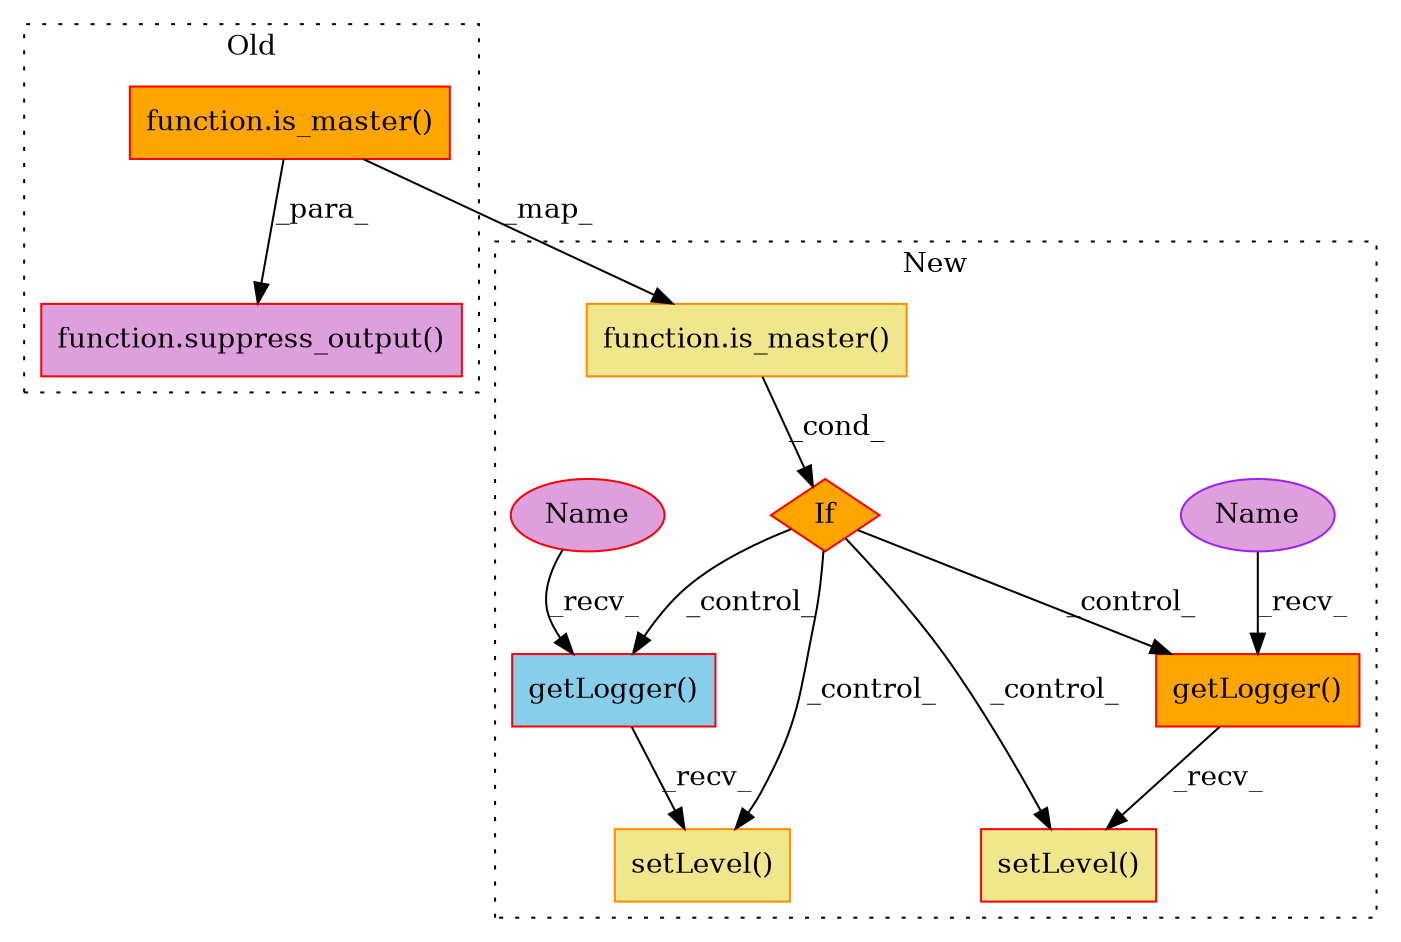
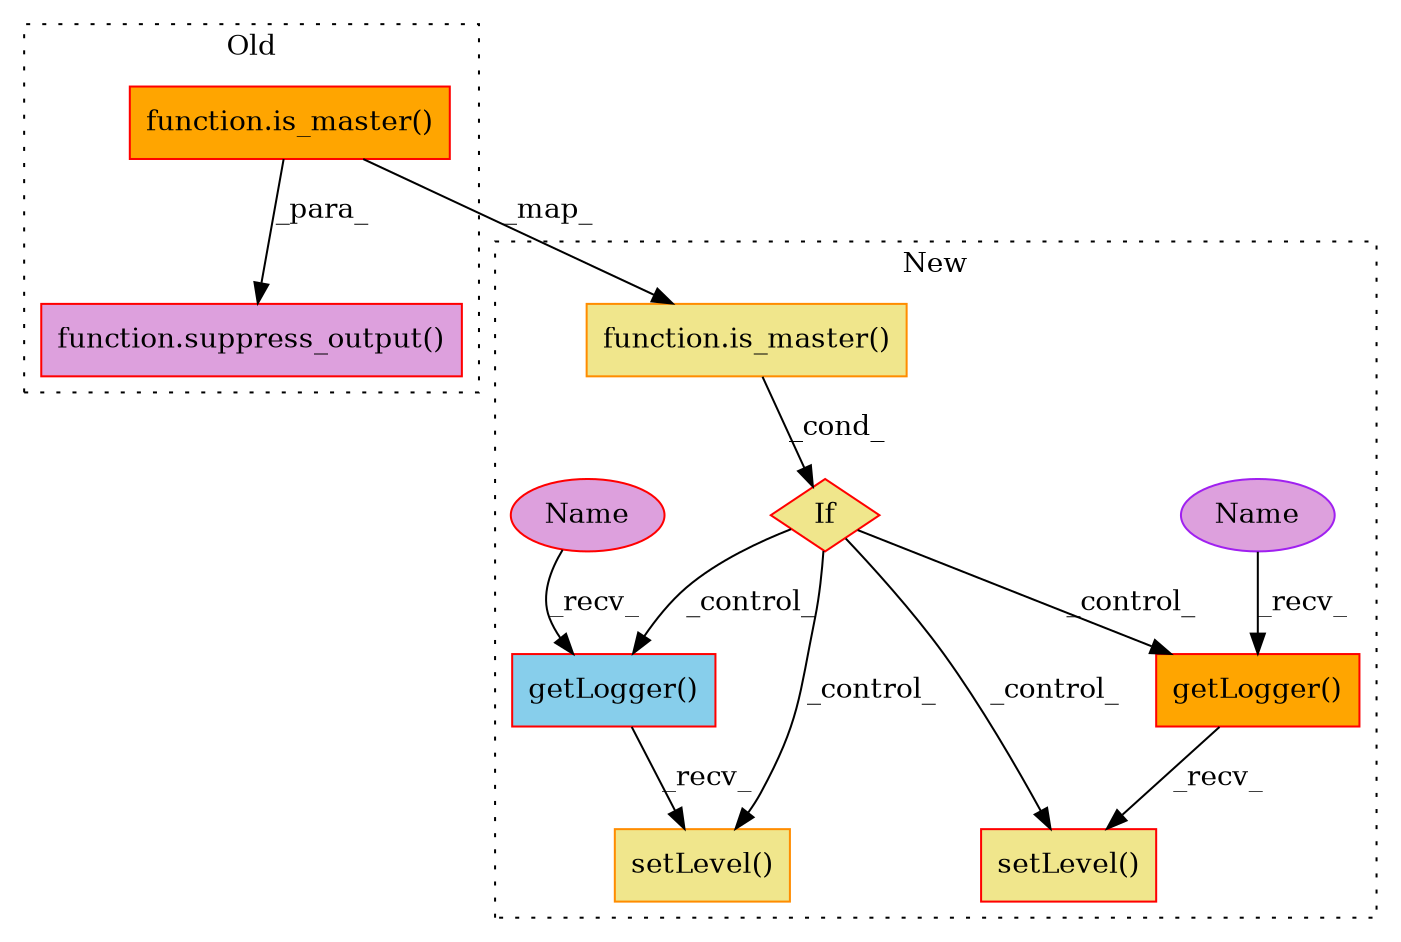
node "If": fillcolor orange -> khaki
